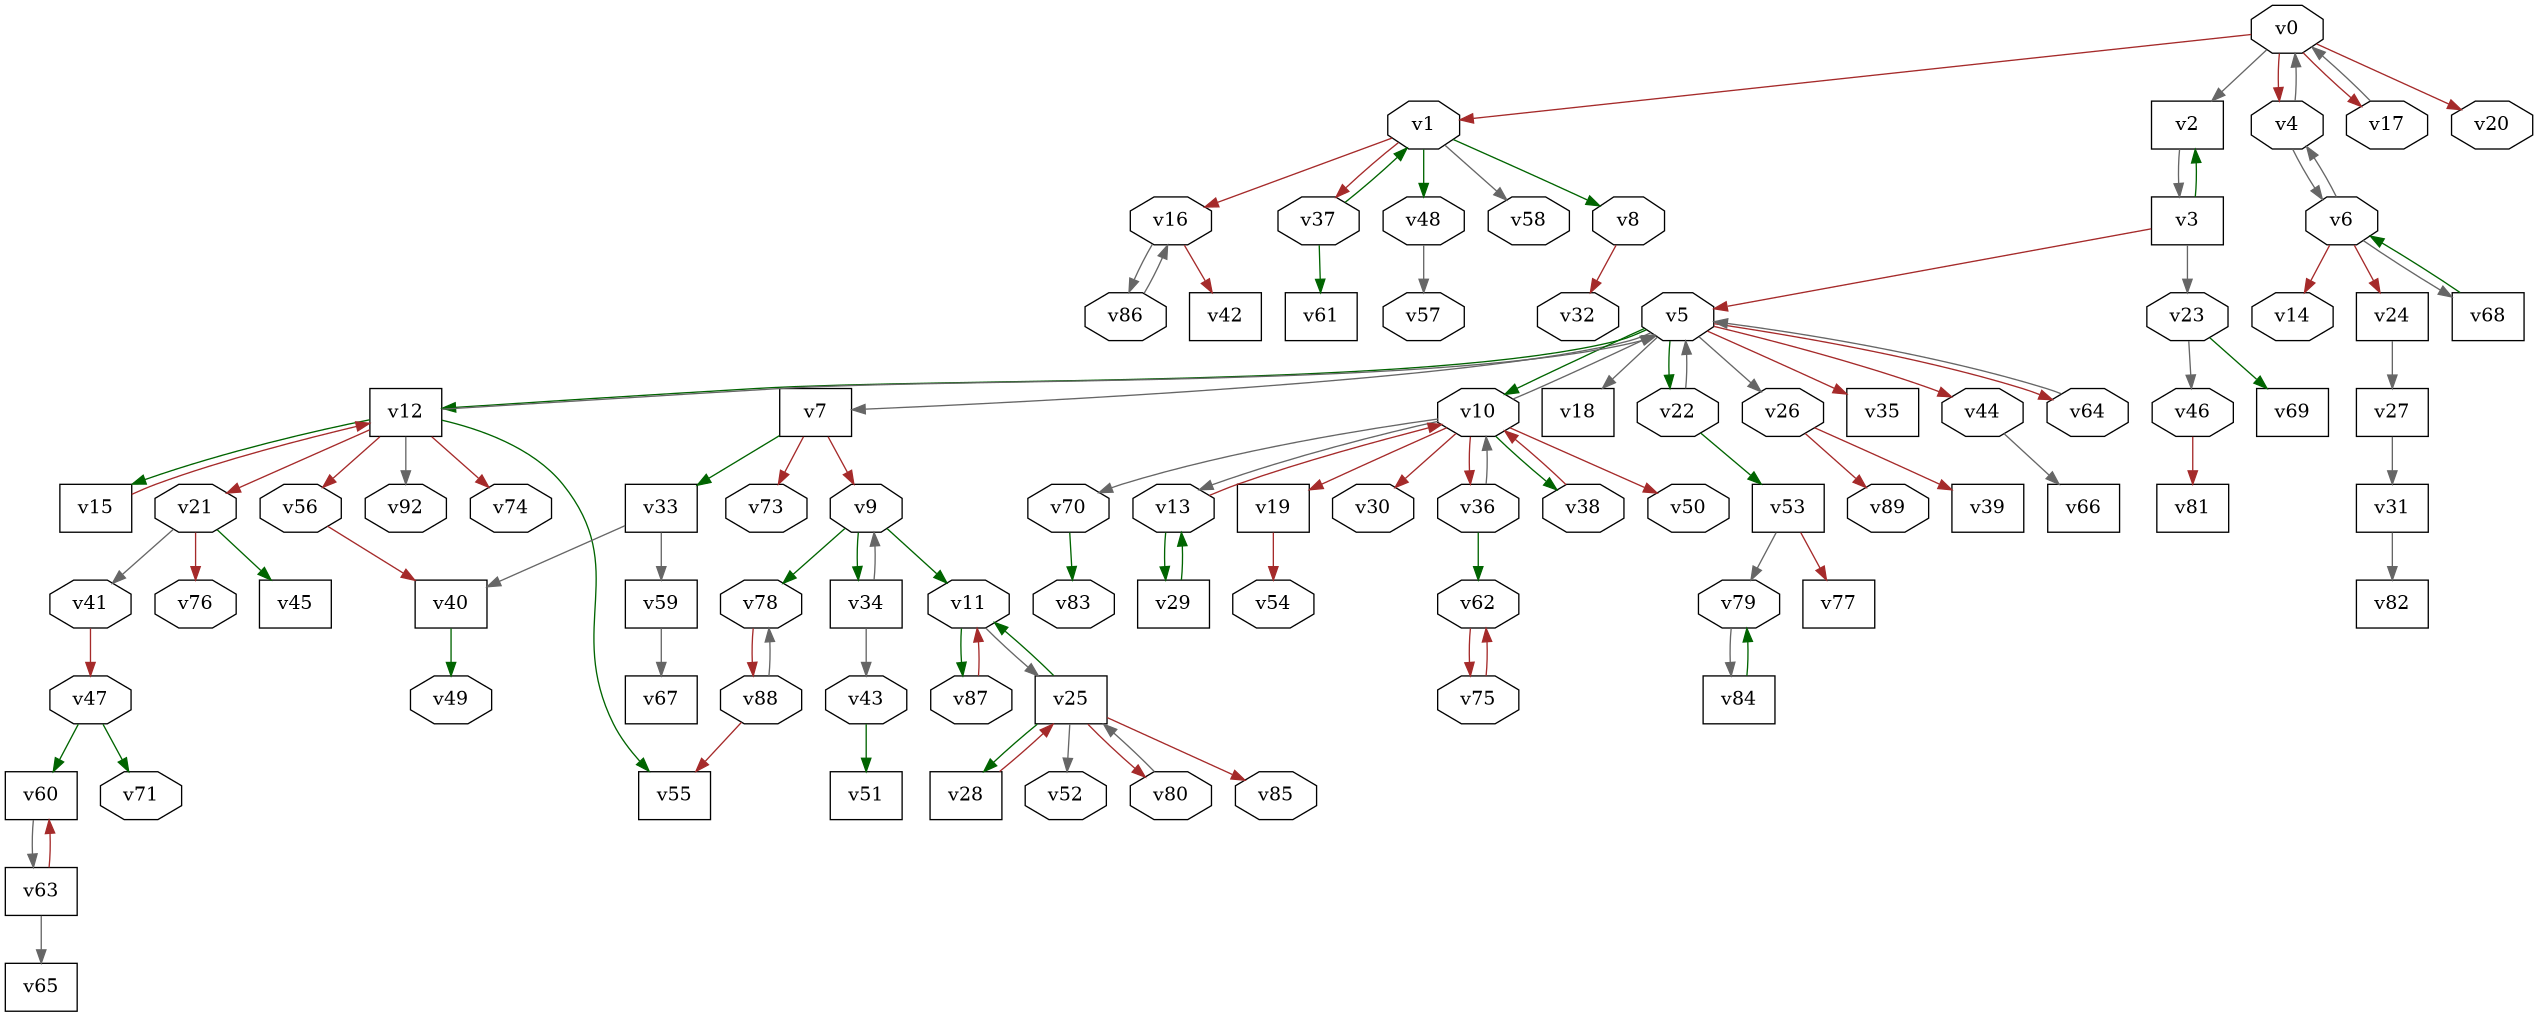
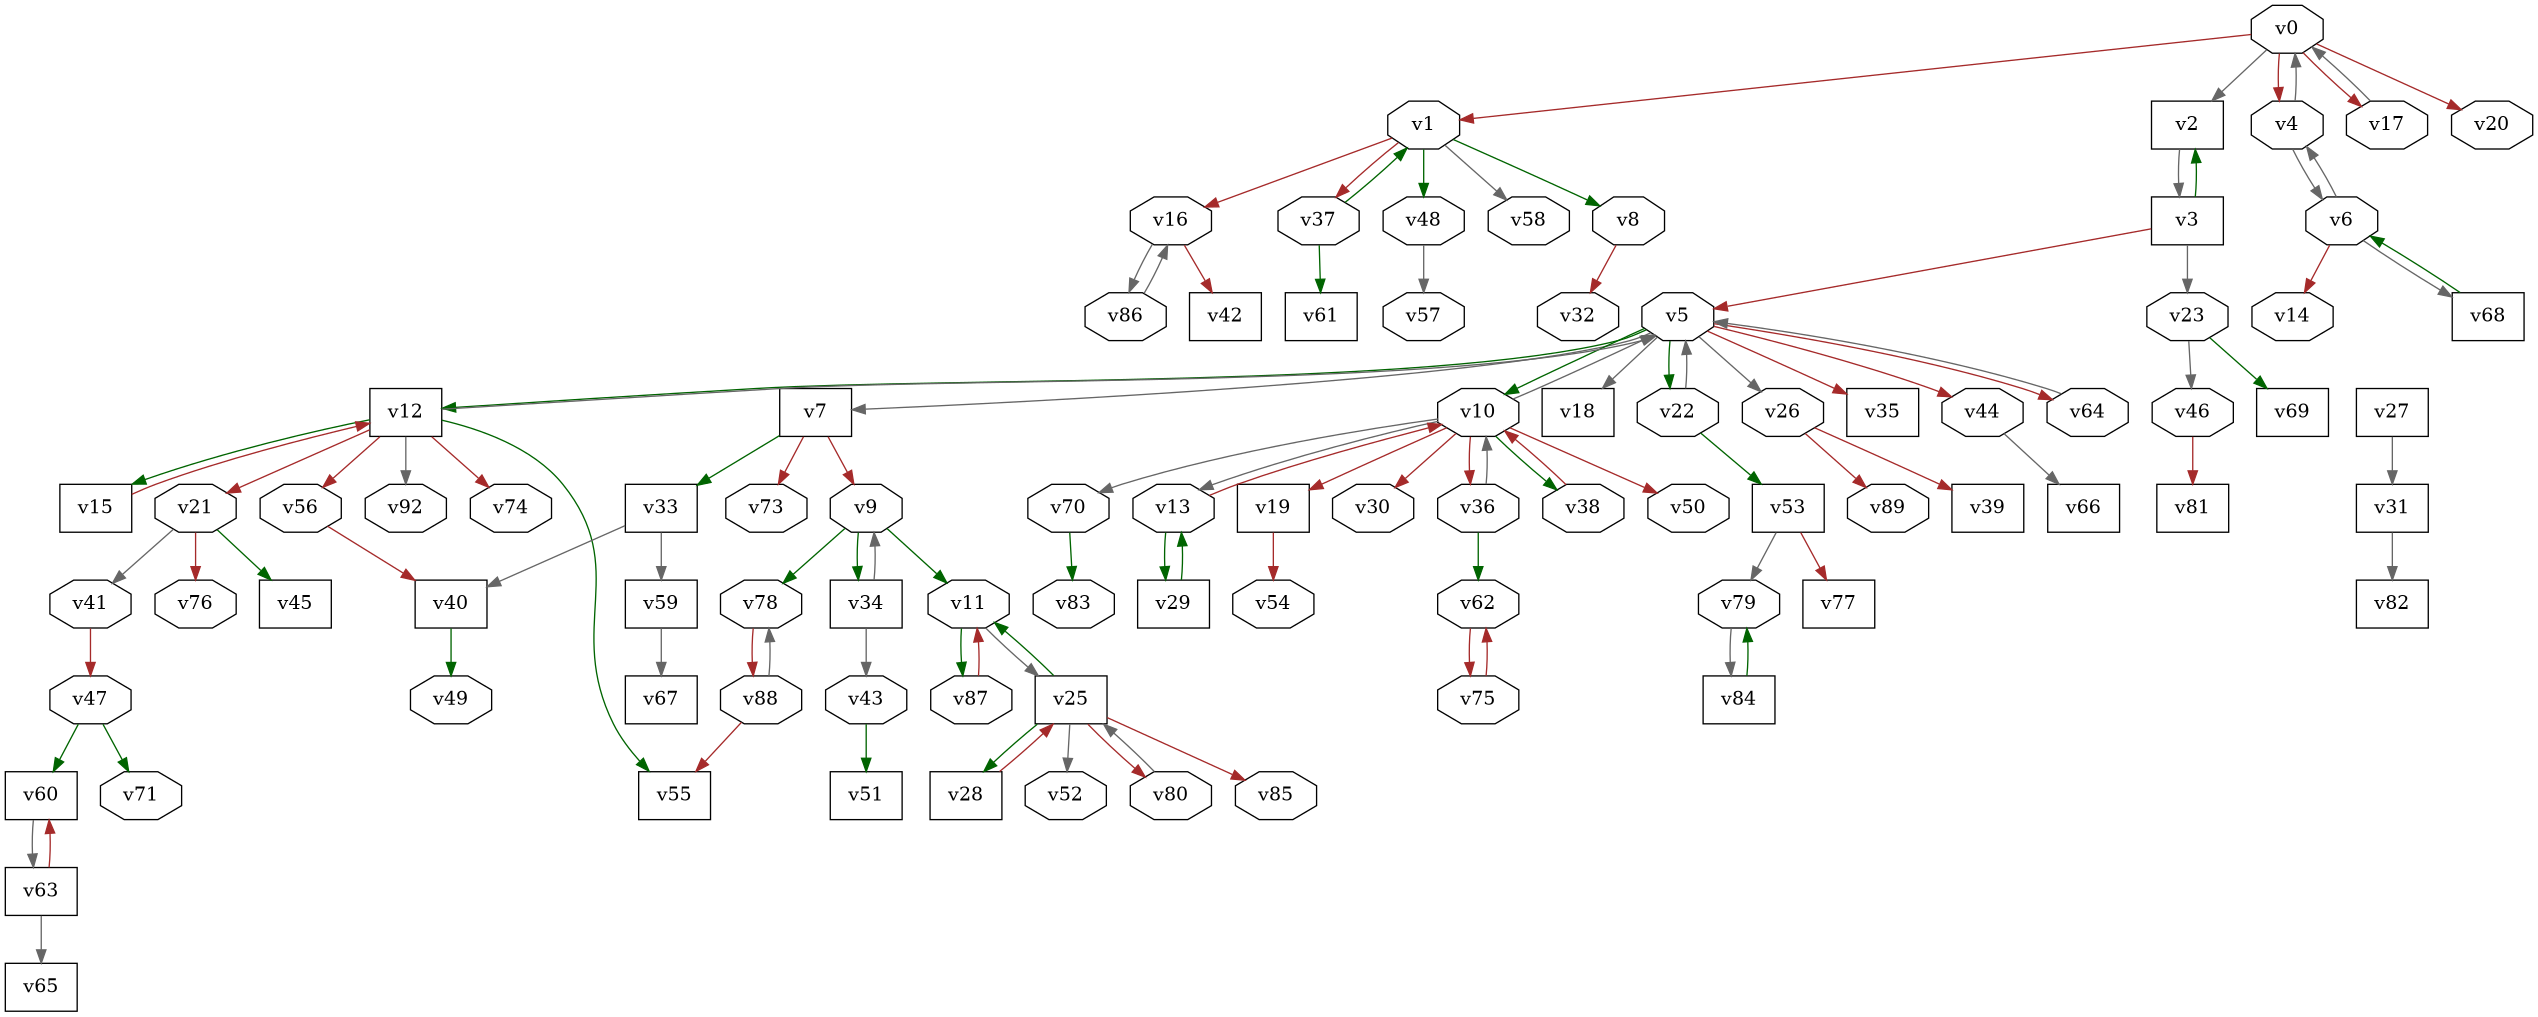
node "v24": removed
